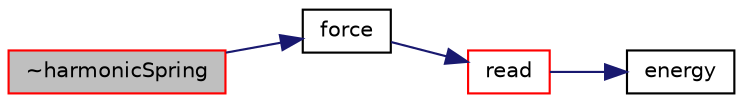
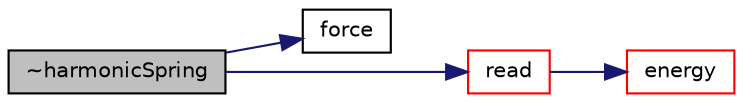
edge "force" -> "read": now "~harmonicSpring" -> "read"
node "~harmonicSpring": color red -> black
node "energy": color black -> red
